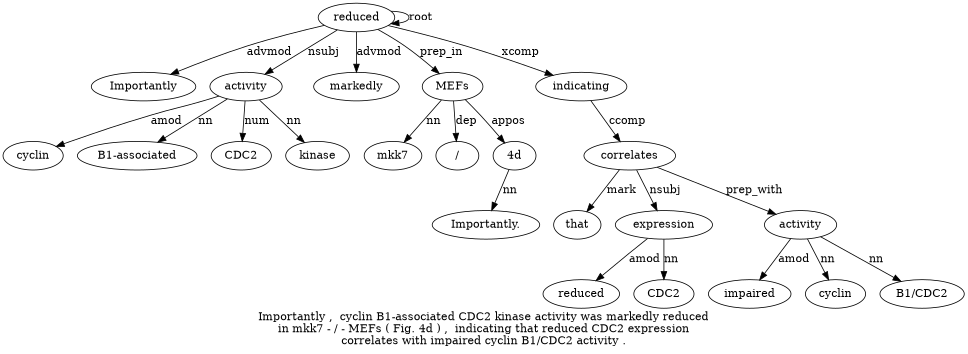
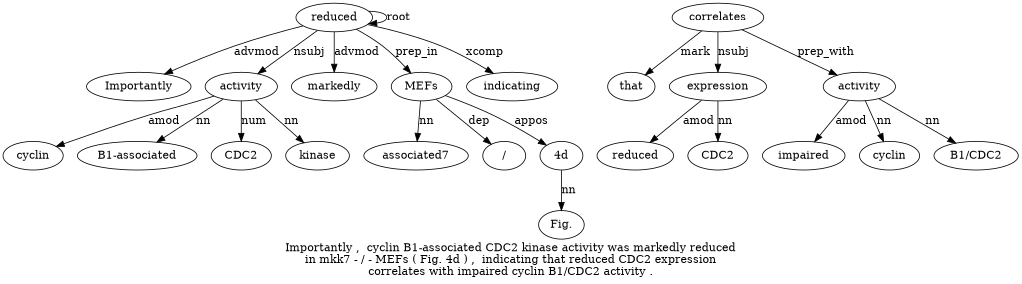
edge "indicating" -> "correlates": removed, label "ccomp"
node "mkk7": label "mkk7" -> "associated7"
node "Importantly.": label "Importantly." -> "Fig."
